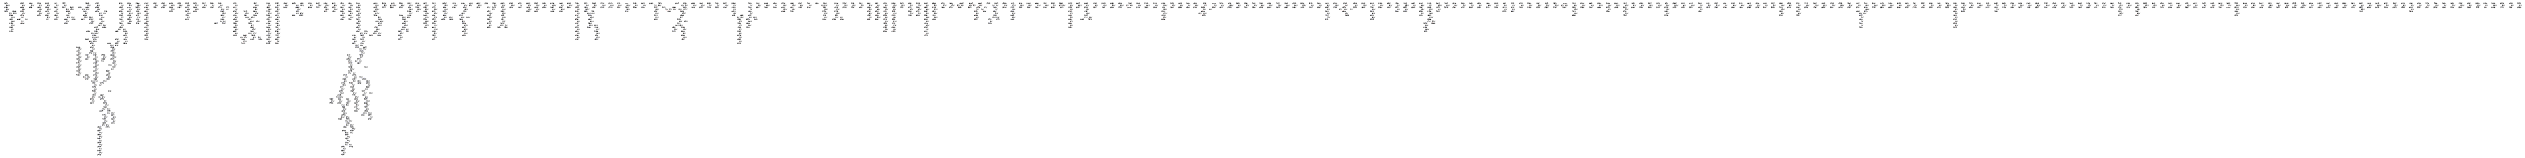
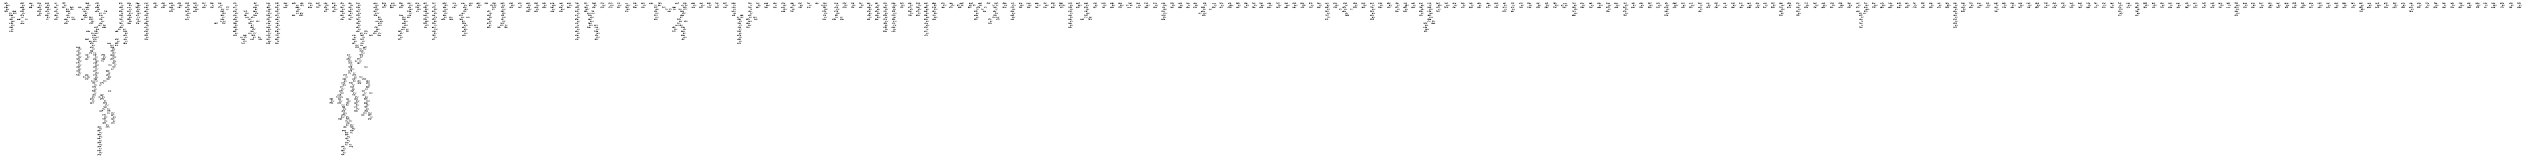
edge "-24516958" -> "-88459211": now "-24516958" -> "938714134"
edge "245604692" -> "-269618874": removed, label "G34(0+4)"
